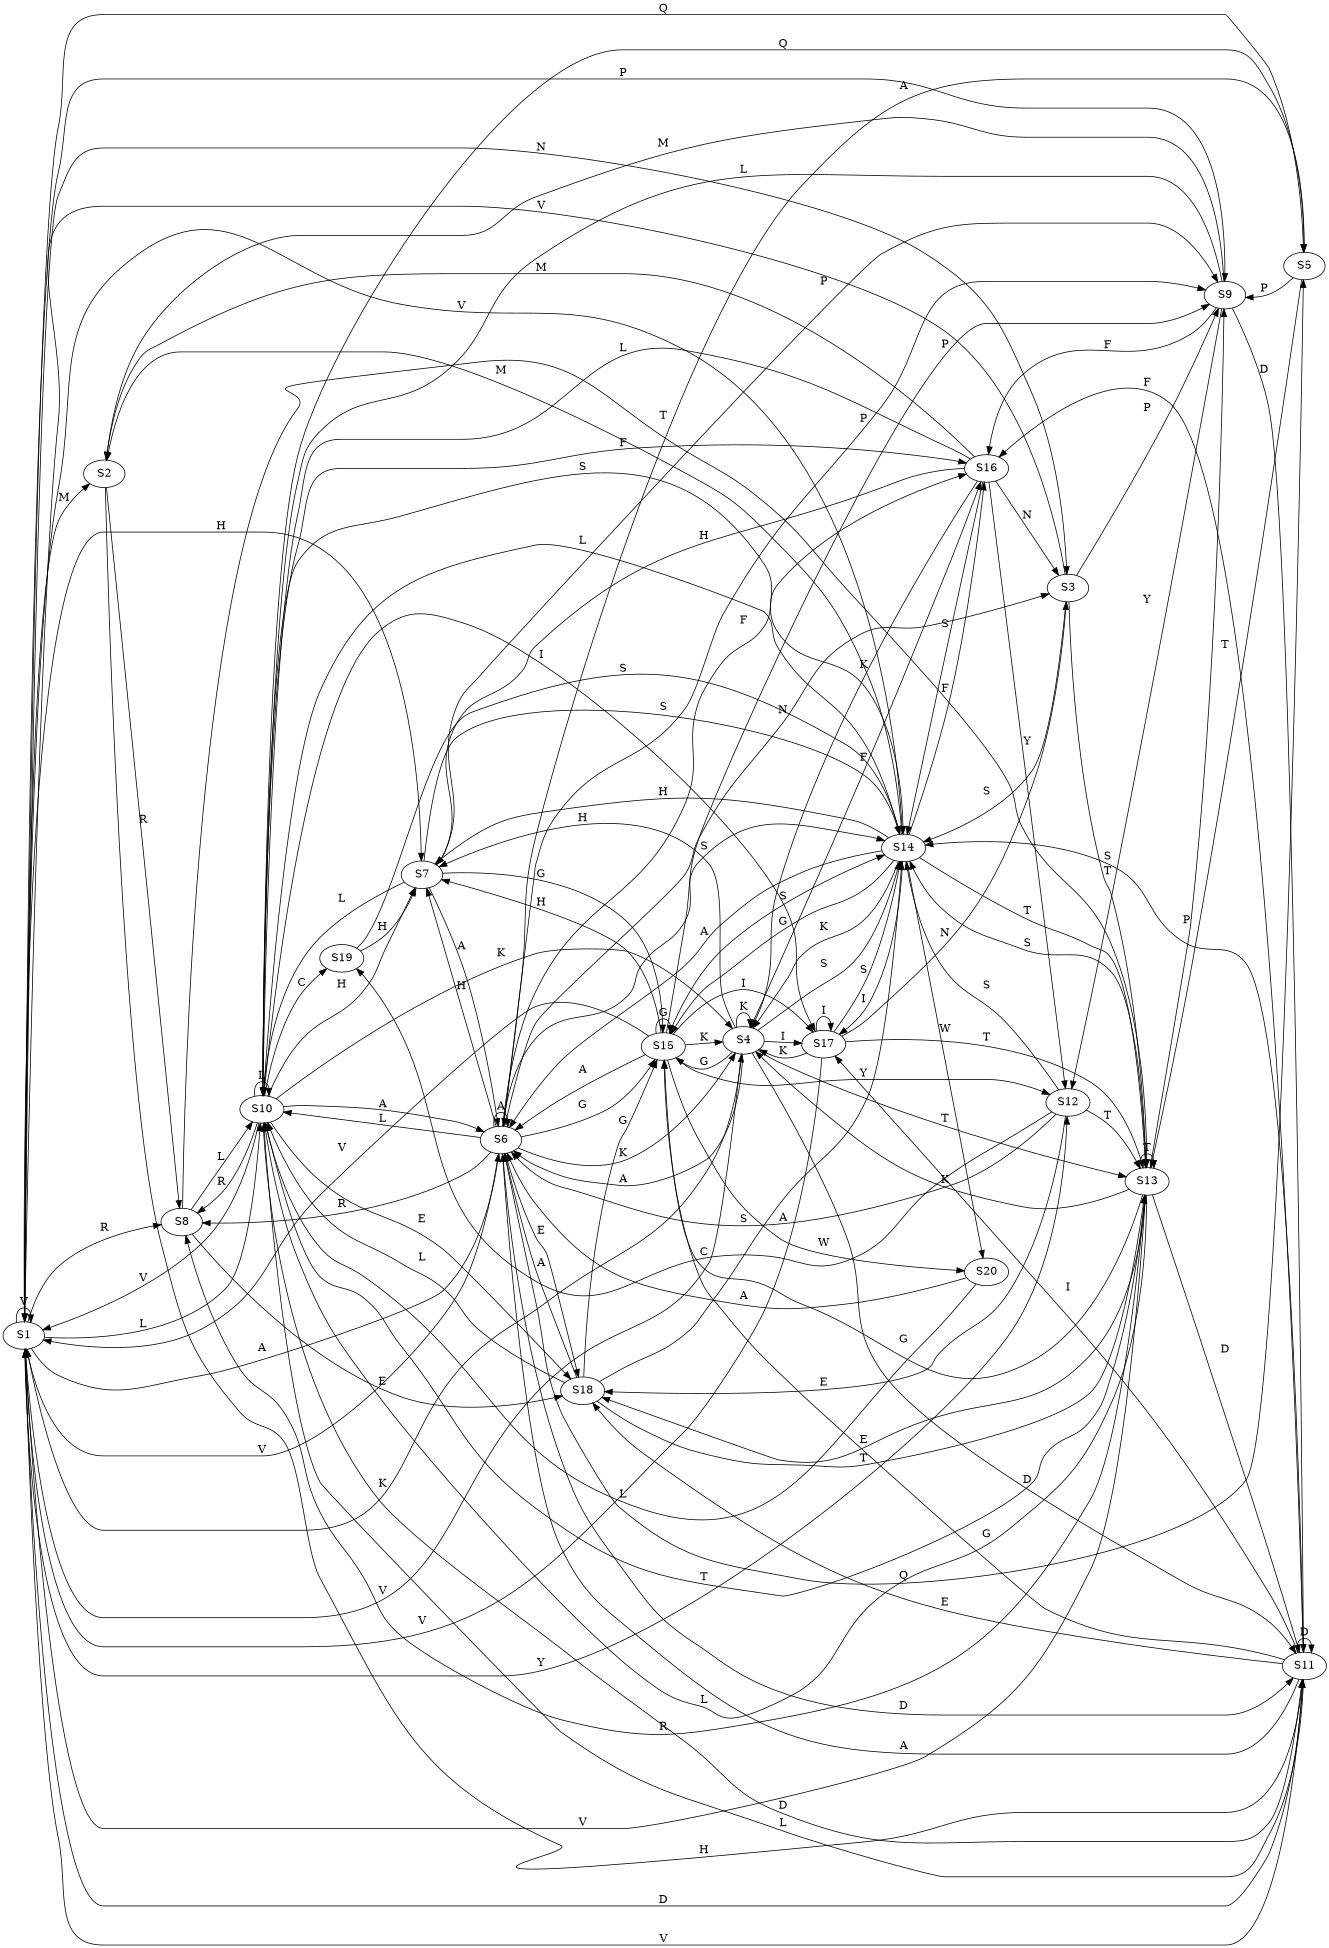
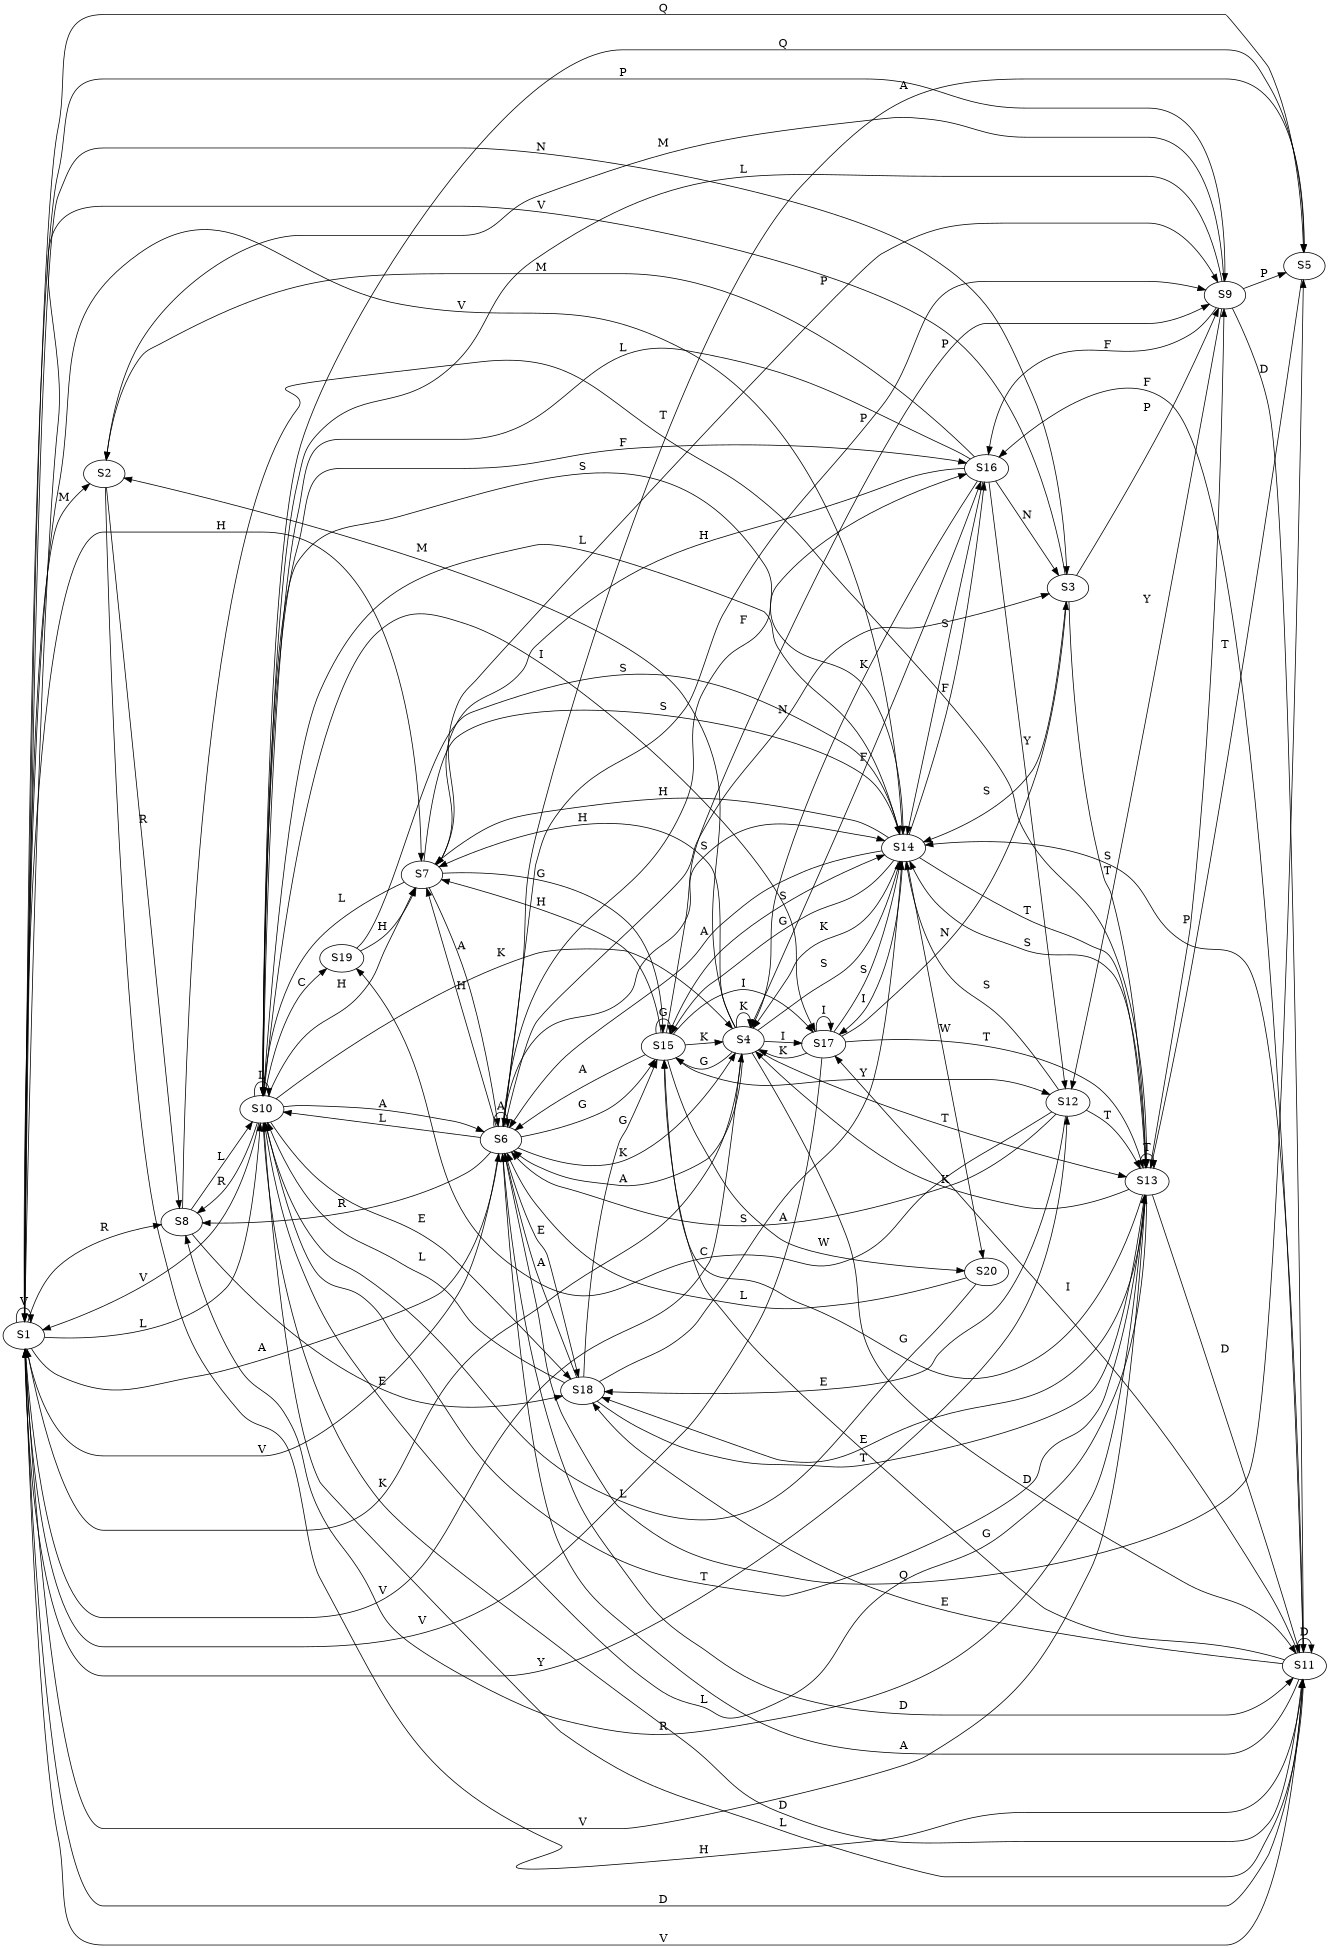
edge "S5" -> "S9": reversed
edge "S14" -> "S2": now "S4" -> "S2"
edge "S15" -> "S1": removed, label "V"
edge "S20" -> "S6": label "A" -> "L"
